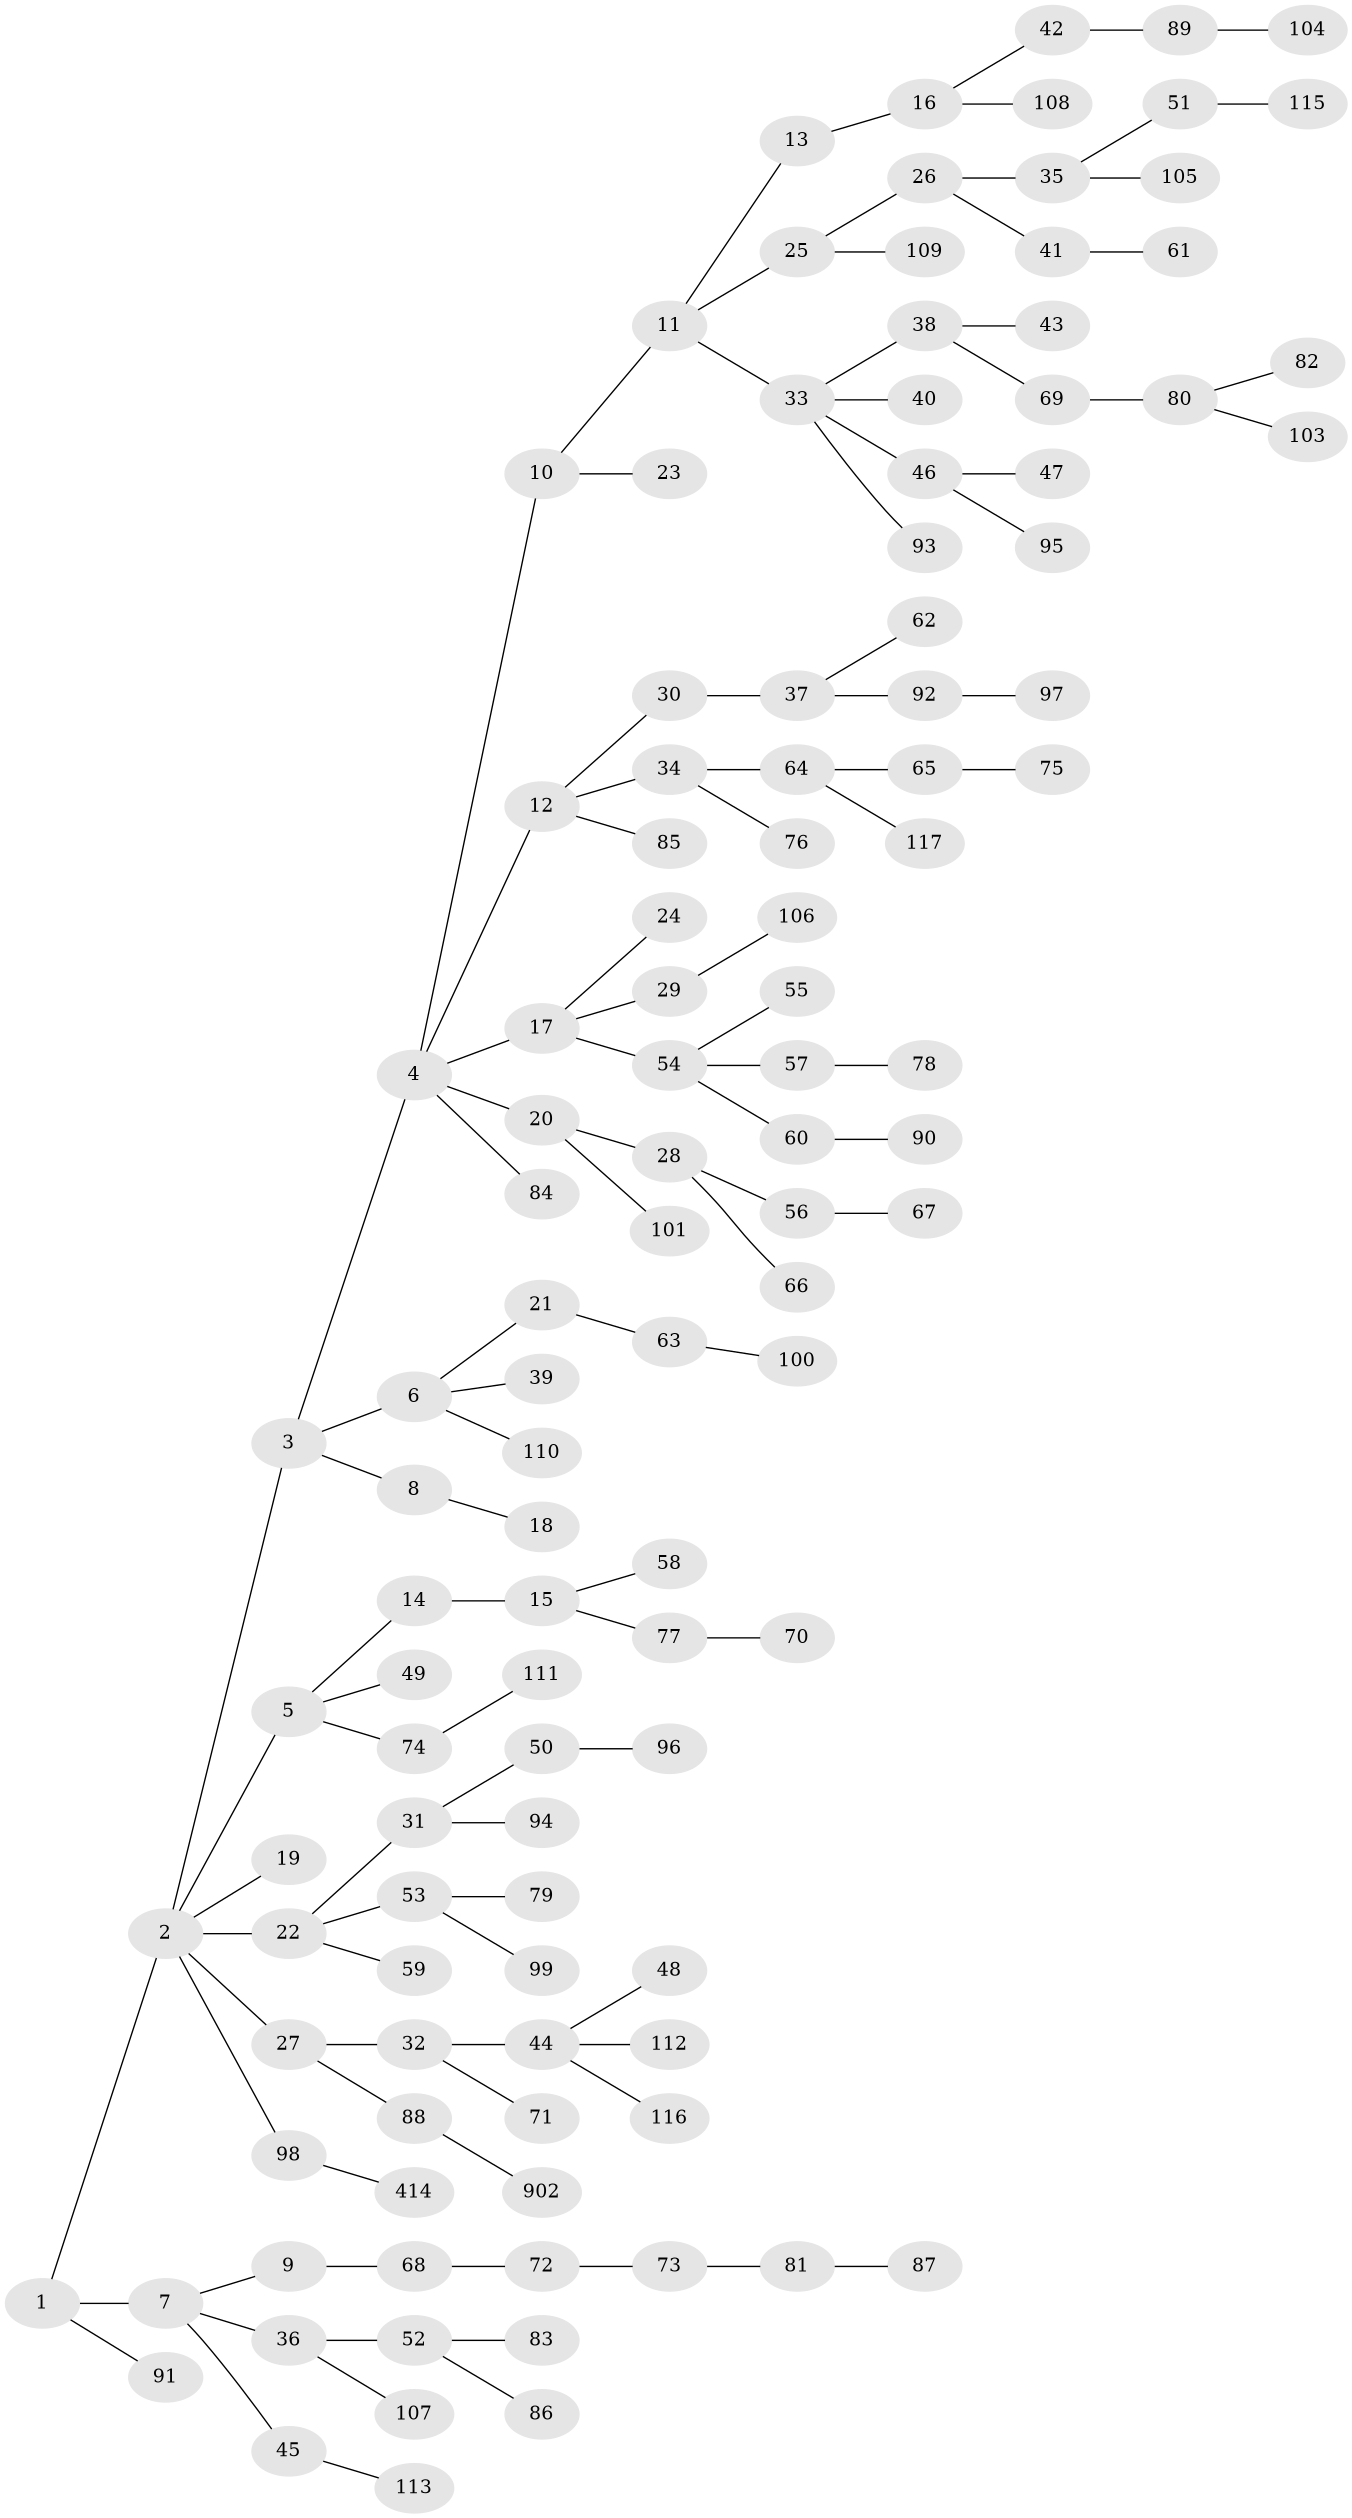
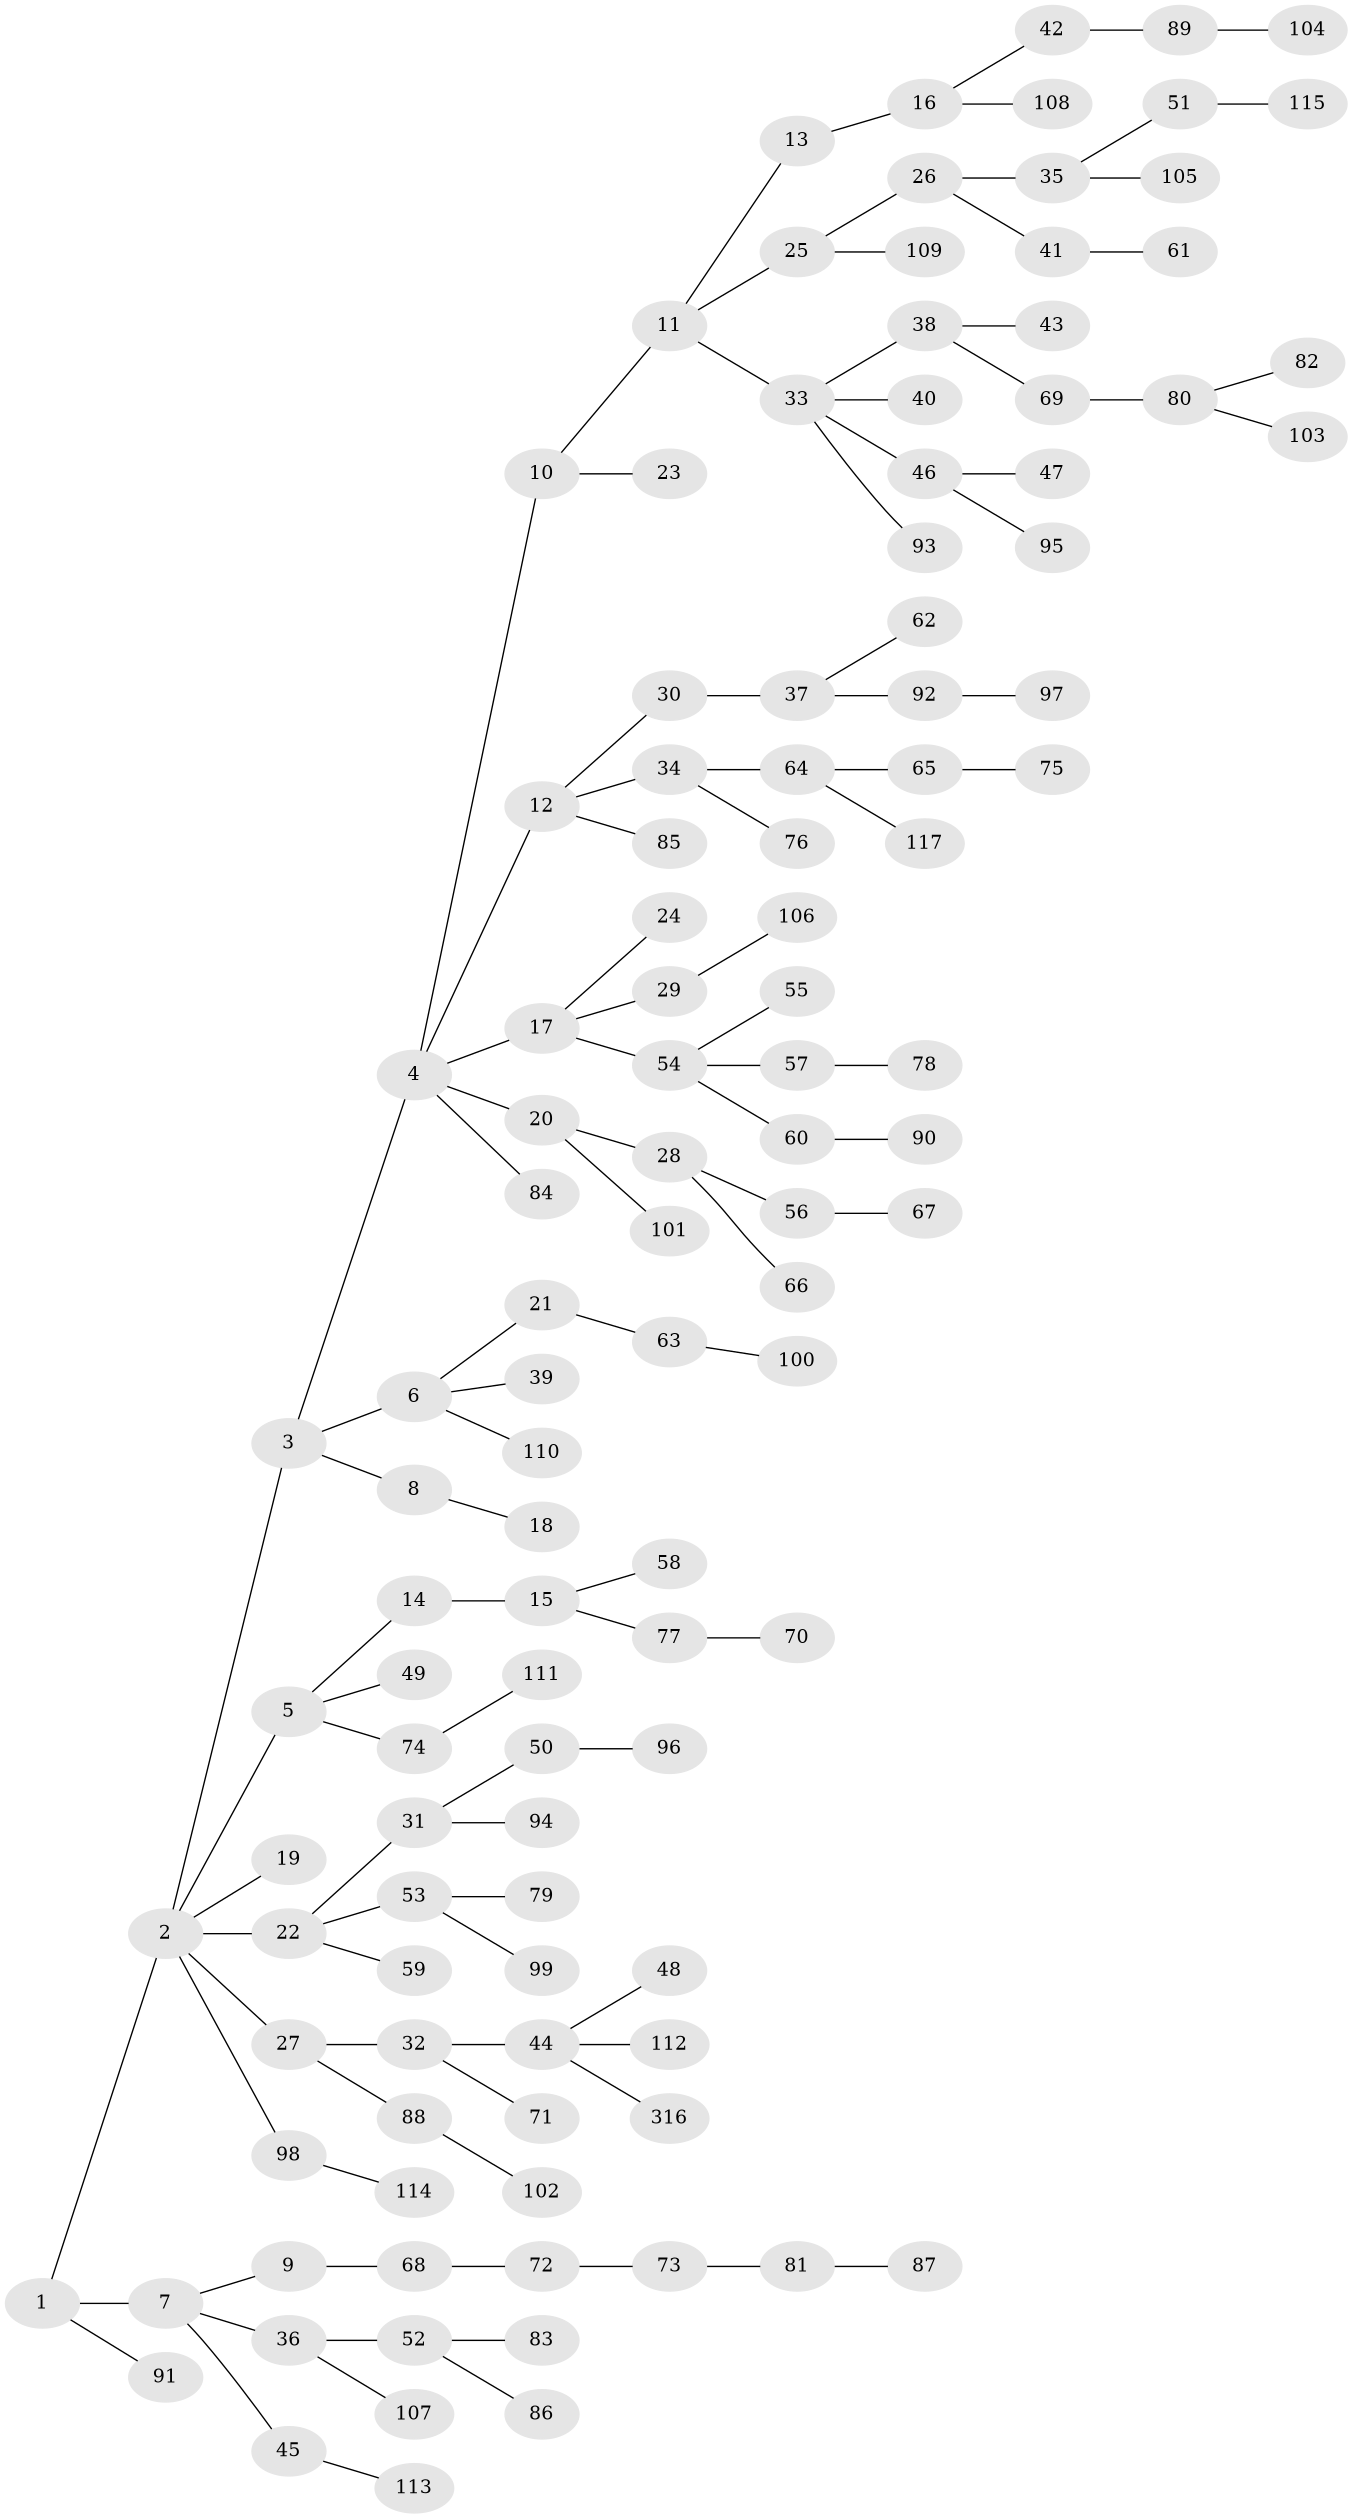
node "116": label "116" -> "316"
node "414": label "414" -> "114"
node "902": label "902" -> "102"
